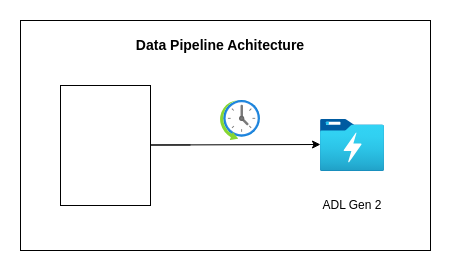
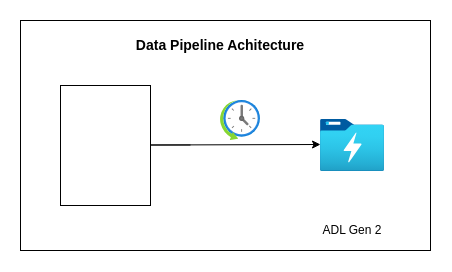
node "ADL Gen 2": moved (353, 206) -> (353, 231)
